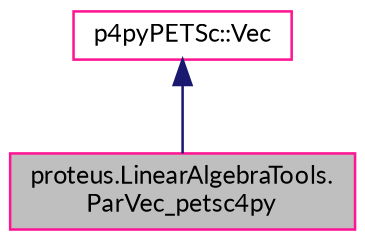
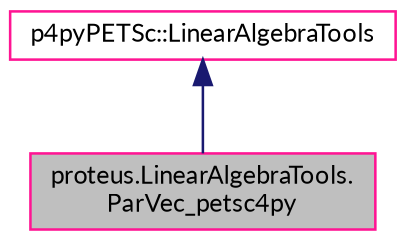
node "p4pyPETSc::Vec": label "p4pyPETSc::Vec" -> "p4pyPETSc::LinearAlgebraTools"
